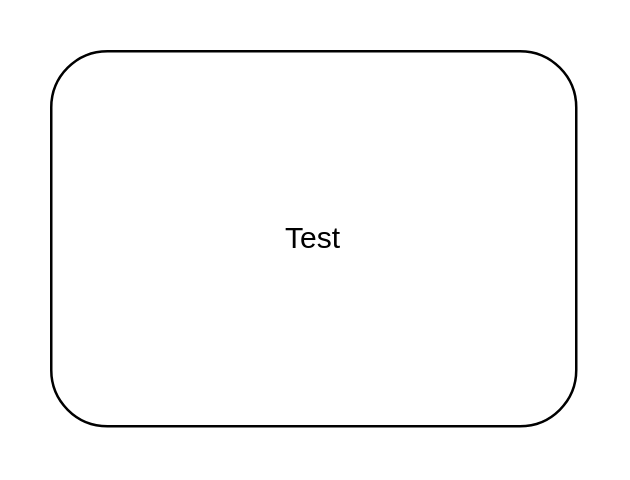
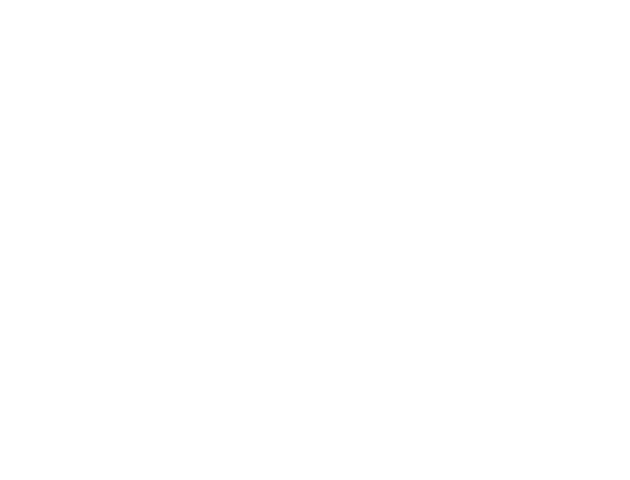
node "Test": removed
